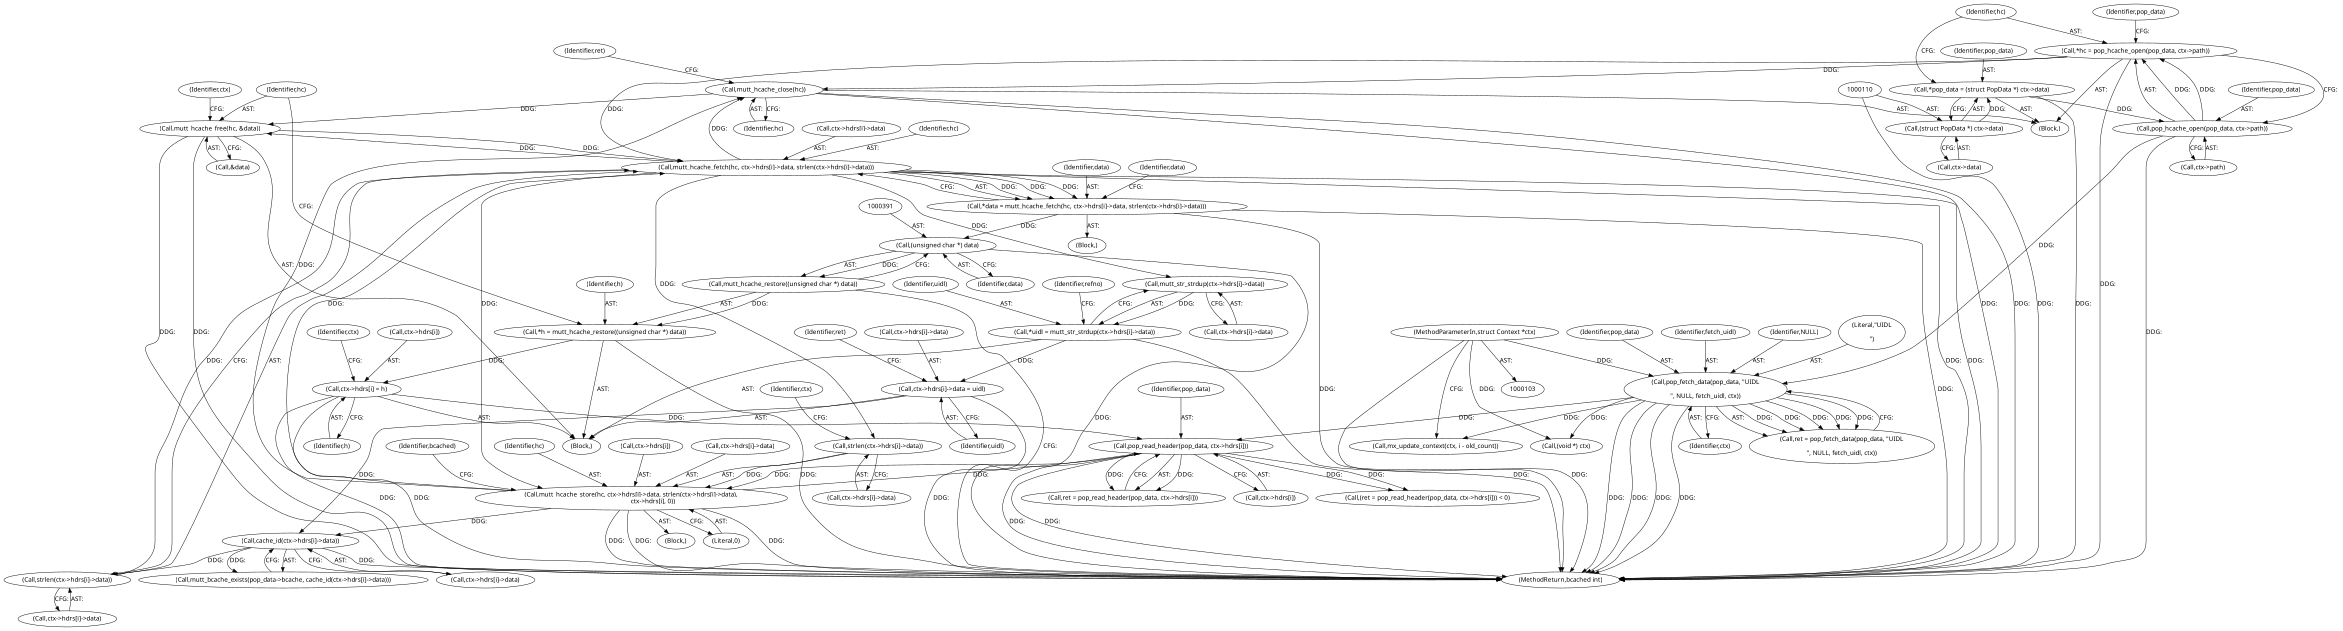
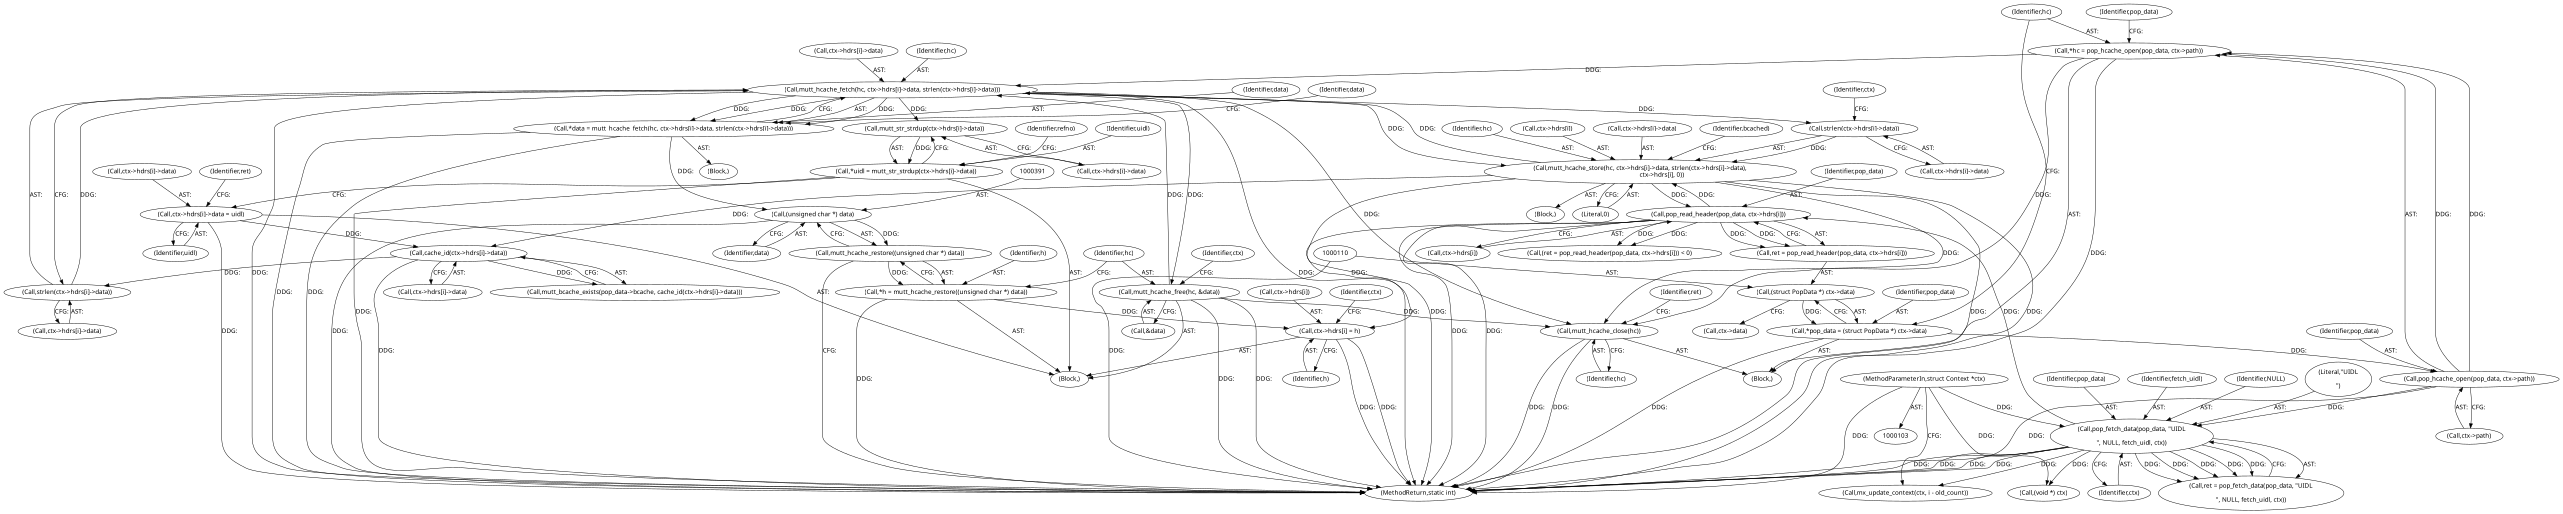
edge "(Call,*hc = pop_hcache_open(pop_data, ctx->path))" -> "(Call,pop_hcache_open(pop_data, ctx->path))": removed, label "CFG:"
edge "(Call,mutt_hcache_close(hc))" -> "(Call,mutt_hcache_free(hc, &data))": reversed
edge "(Call,ctx->data)" -> "(Call,(struct PopData *) ctx->data)": now "(Call,ret = pop_read_header(pop_data, ctx->hdrs[i]))" -> "(Call,(struct PopData *) ctx->data)"
edge "(Call,*h = mutt_hcache_restore((unsigned char *) data))" -> "(Call,mutt_hcache_restore((unsigned char *) data))": added, label "CFG:"
edge "(Call,*uidl = mutt_str_strdup(ctx->hdrs[i]->data))" -> "(Call,ctx->hdrs[i]->data = uidl)": label "DDG: " -> "CFG: "
edge "(Call,ctx->hdrs[i] = h)" -> "(Call,pop_read_header(pop_data, ctx->hdrs[i]))": reversed
node "(MethodReturn,bcached int)": label "(MethodReturn,bcached int)" -> "(MethodReturn,static int)"
